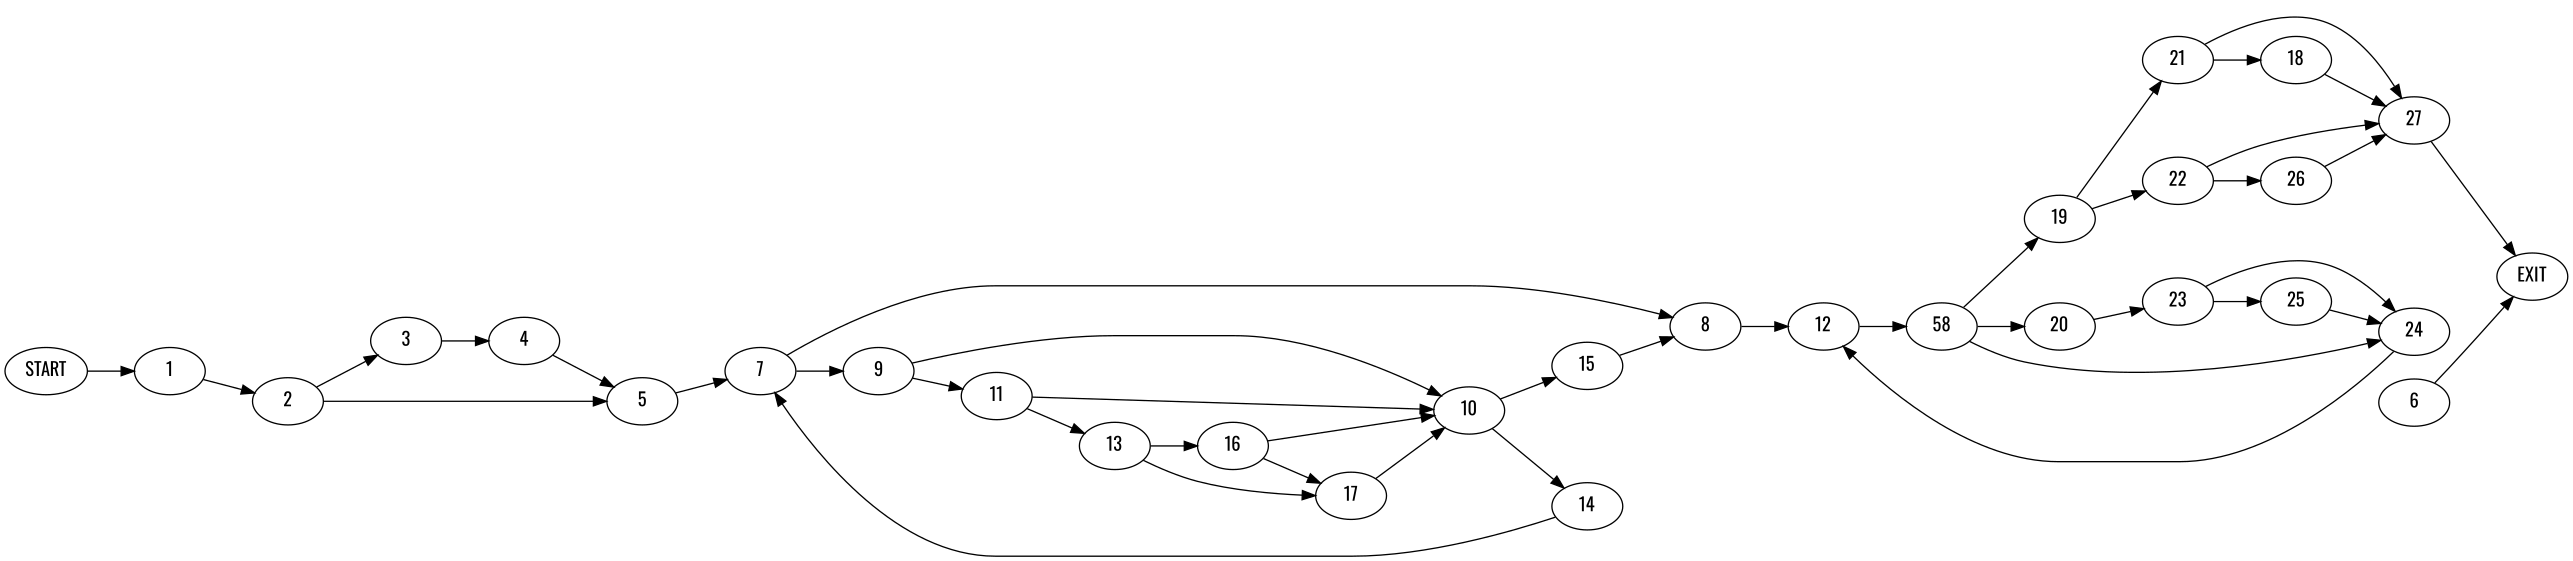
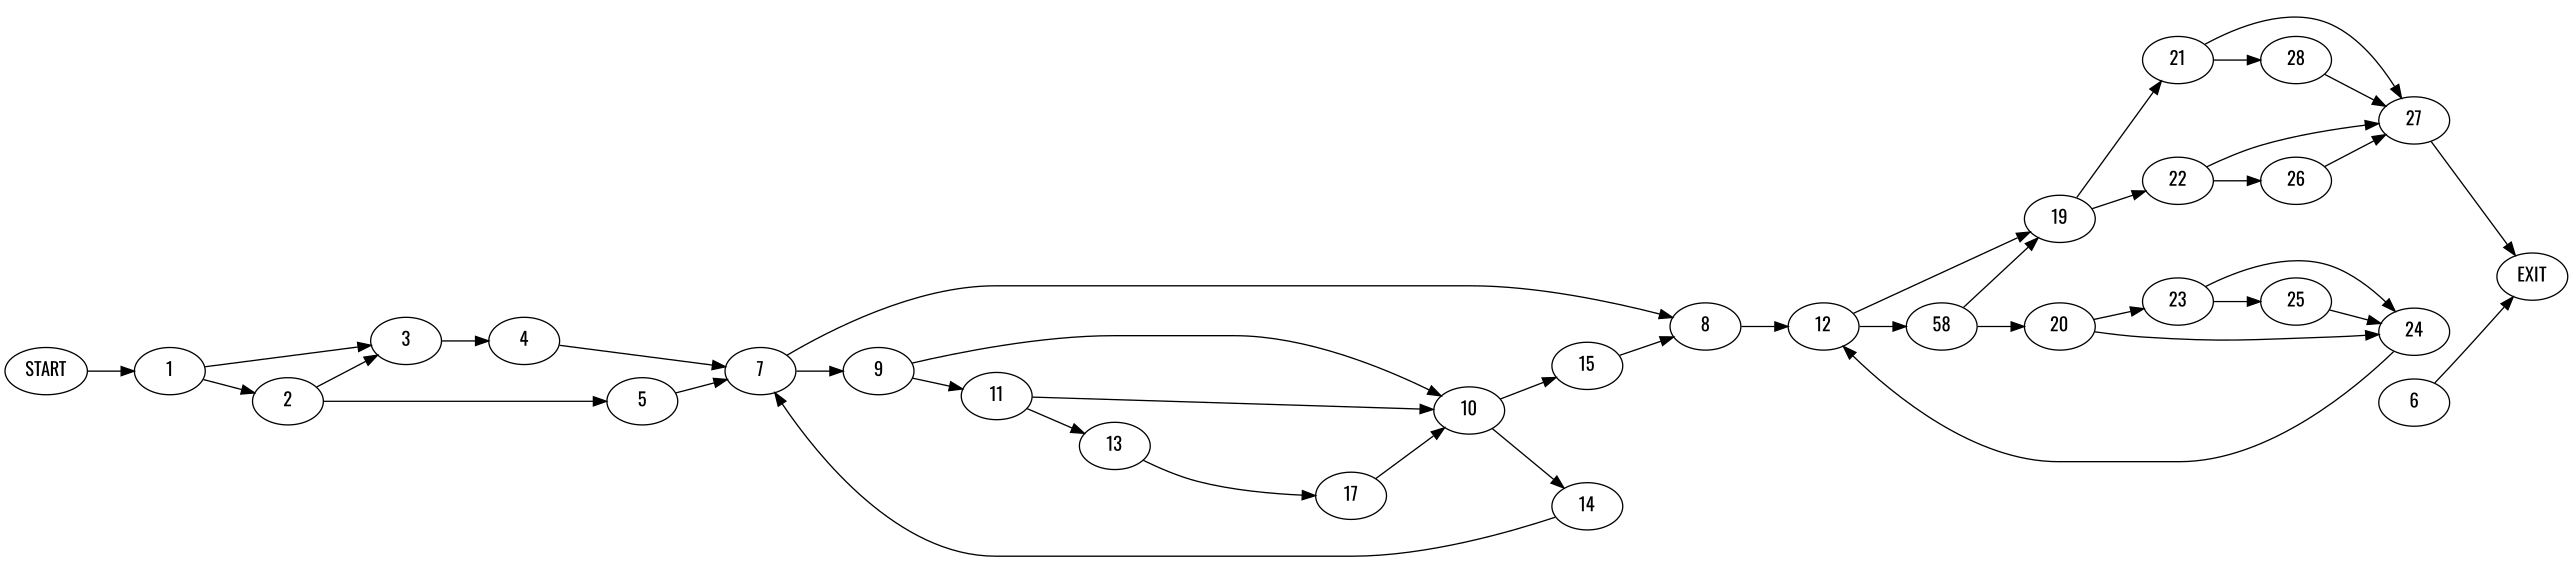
node "18": label "18" -> "28"
edge "12" -> "19": added
edge "1" -> "3": added
edge "4" -> "5": now "4" -> "7"
edge "58" -> "24": now "20" -> "24"
node "16": removed
